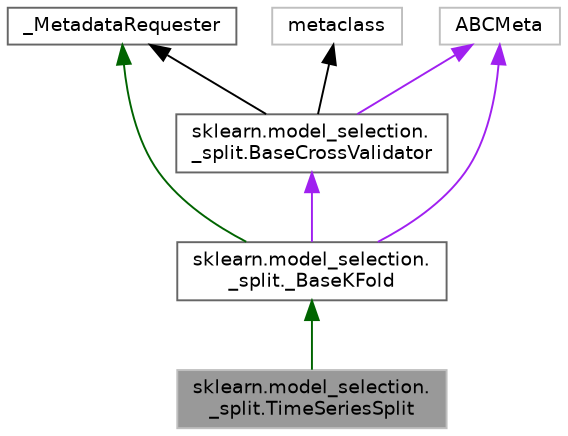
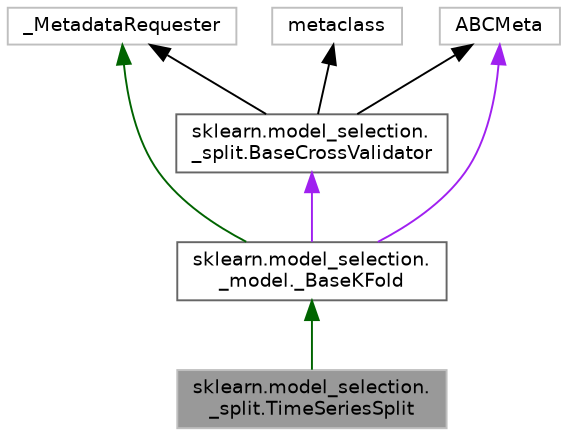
node "_MetadataRequester": color gray40 -> grey75
edge "sklearn.model_selection. _split.BaseCrossValidator" -> "ABCMeta": color purple -> black
node "sklearn.model_selection. _split._BaseKFold": label "sklearn.model_selection. _split._BaseKFold" -> "sklearn.model_selection. _model._BaseKFold"
